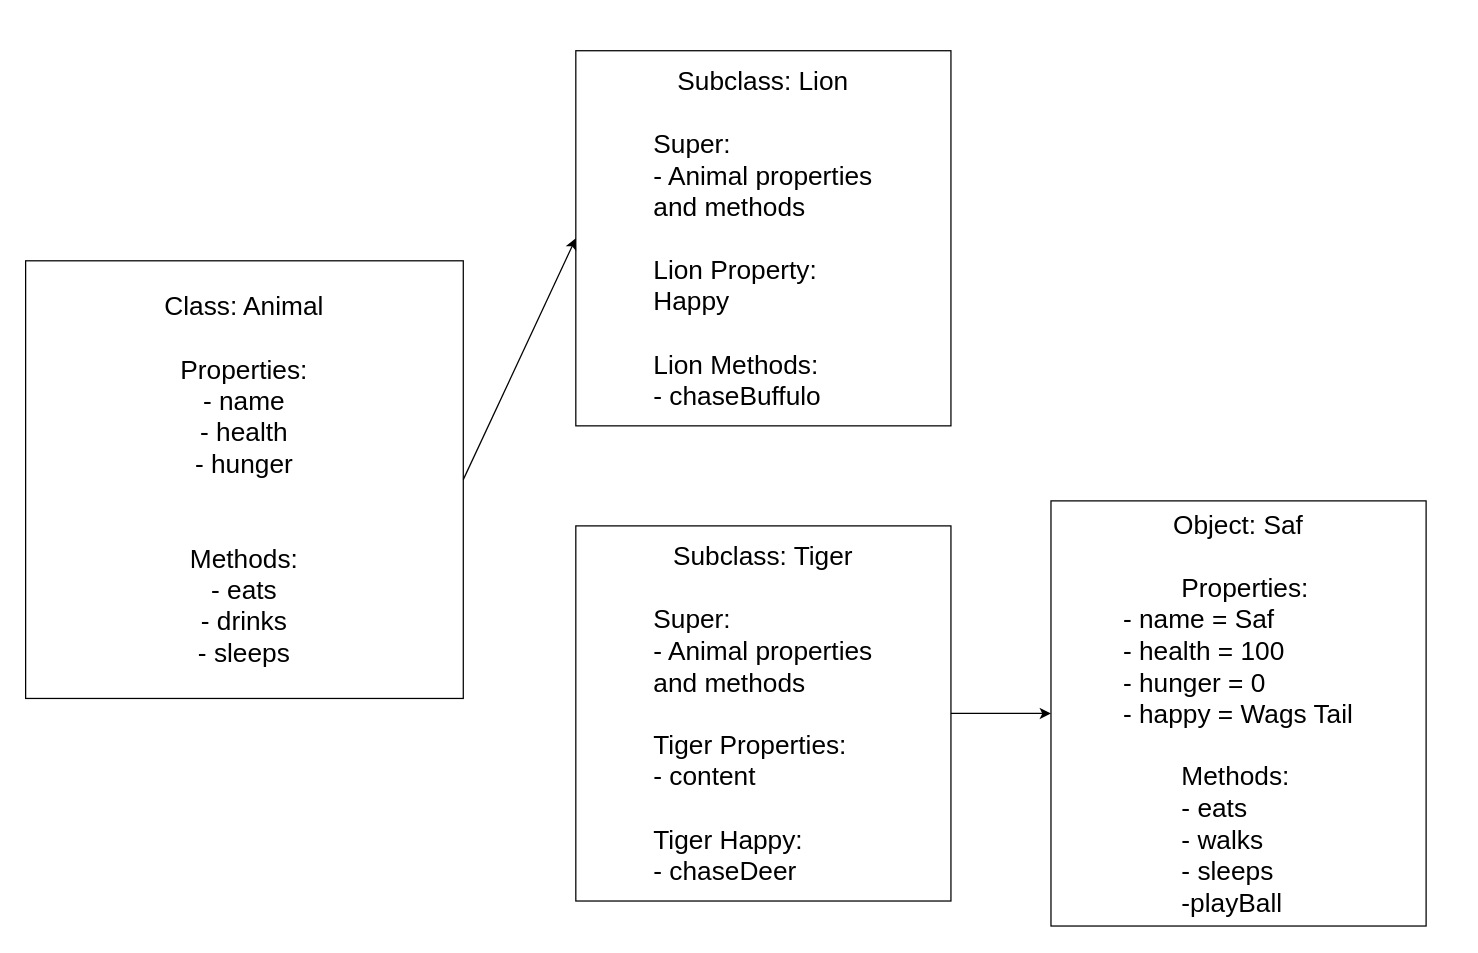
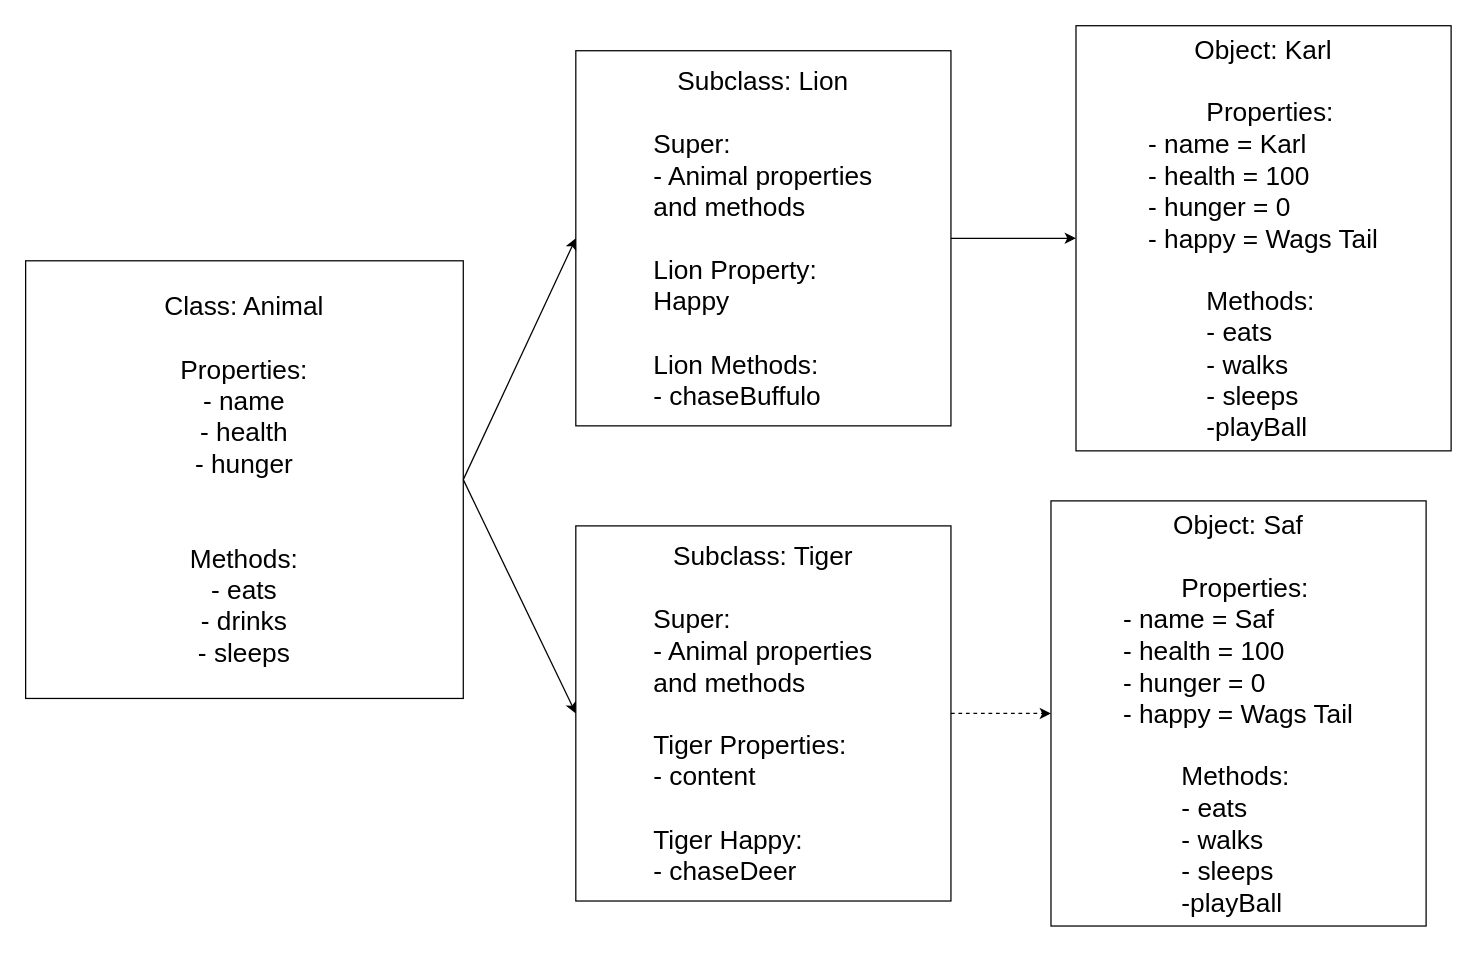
edge "Subclass: Lion Super: - Animal properties and methods Lion Property: Happy Lion Methods: - chaseBuffulo" -> "Object: Karl Properties: - name = Karl - health = 100 - hunger = 0 - happy = Wags Tail Methods: - eats - walks - sleeps -playBall": added
node "Object: Karl Properties: - name = Karl - health = 100 - hunger = 0 - happy = Wags Tail Methods: - eats - walks - sleeps -playBall": added
edge "Class: Animal Properties: - name - health - hunger Methods: - eats - drinks - sleeps" -> "Subclass: Tiger Super: - Animal properties and methods Tiger Properties: - content Tiger Happy: - chaseDeer": added
edge "Subclass: Tiger Super: - Animal properties and methods Tiger Properties: - content Tiger Happy: - chaseDeer" -> "Object: Saf Properties: - name = Saf - health = 100 - hunger = 0 - happy = Wags Tail Methods: - eats - walks - sleeps -playBall": style solid -> dashed
